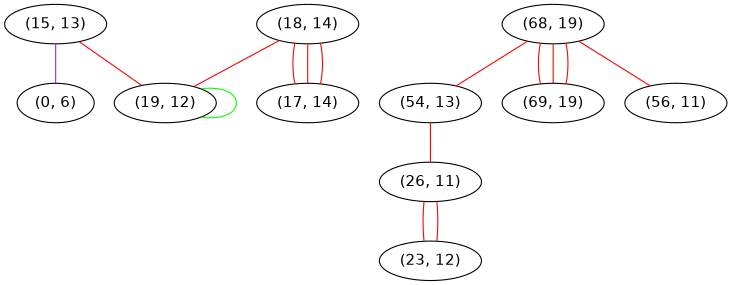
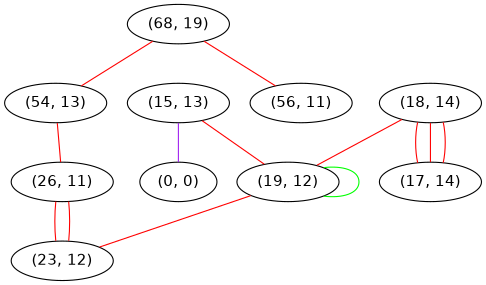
node "(0, 6)": label "(0, 6)" -> "(0, 0)"
node "(69, 19)": removed
edge "(19, 12)" -- "(23, 12)": added
